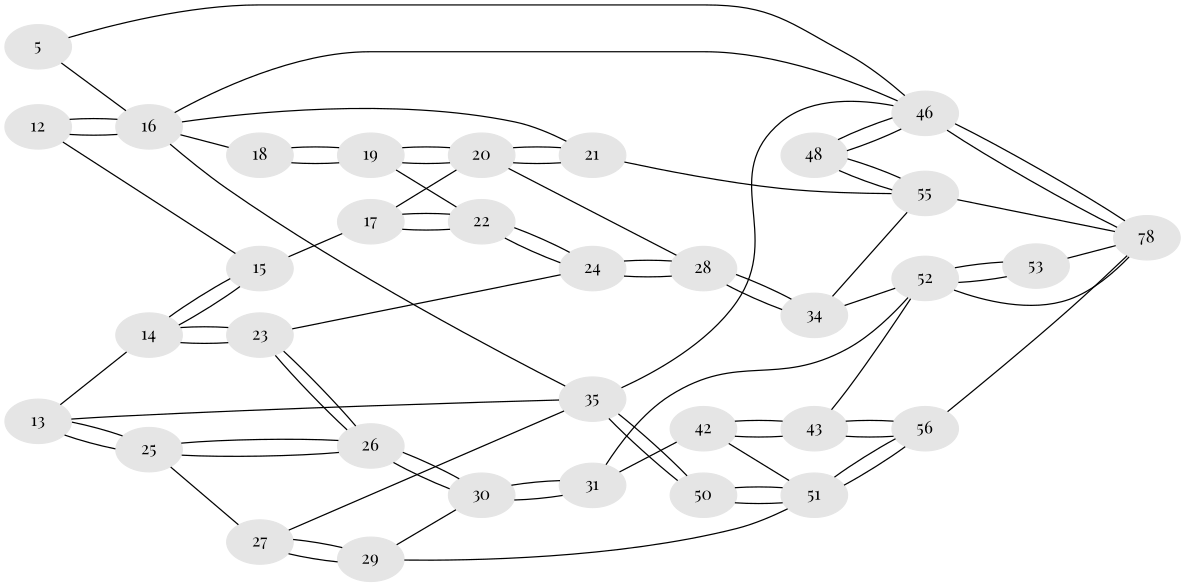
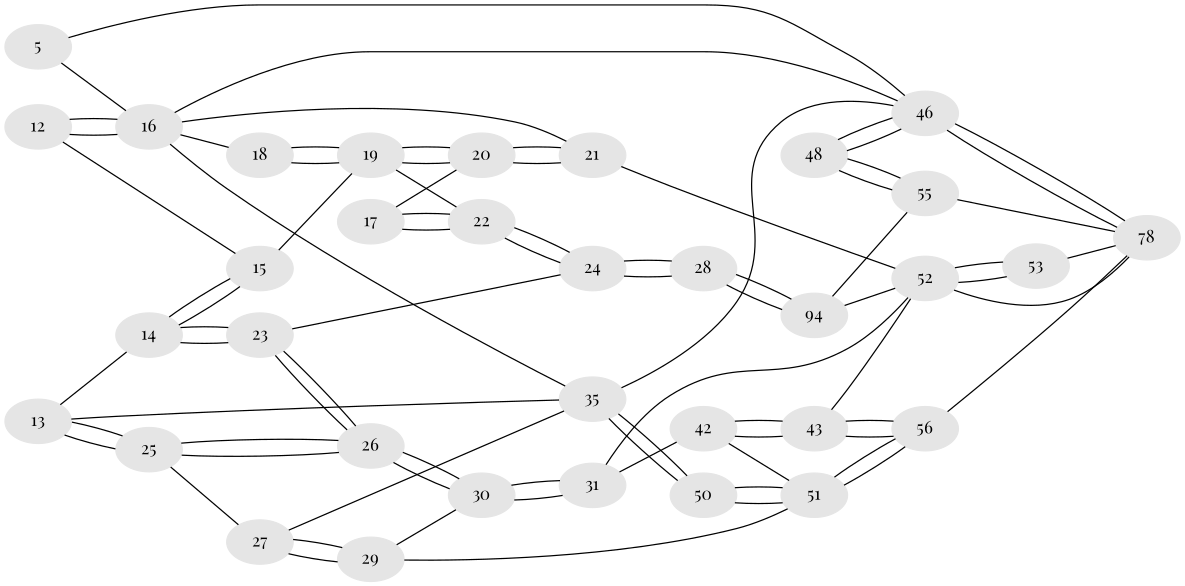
edge "21" -- "55": now "21" -- "52"
edge "20" -- "28": removed
edge "17" -- "15": now "19" -- "15"
node "34": label "34" -> "94"
